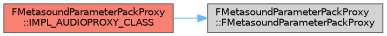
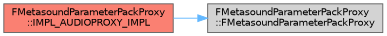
node "FMetasoundParameterPackProxy ::IMPL_AUDIOPROXY_CLASS": label "FMetasoundParameterPackProxy ::IMPL_AUDIOPROXY_CLASS" -> "FMetasoundParameterPackProxy ::IMPL_AUDIOPROXY_IMPL"
